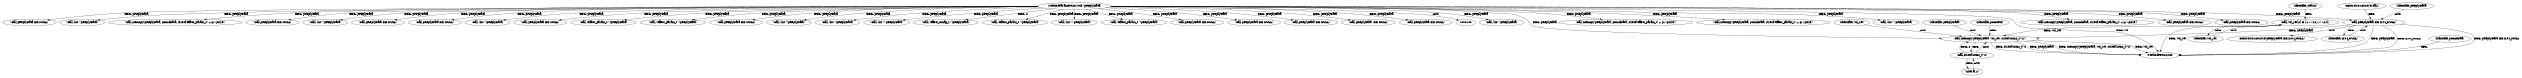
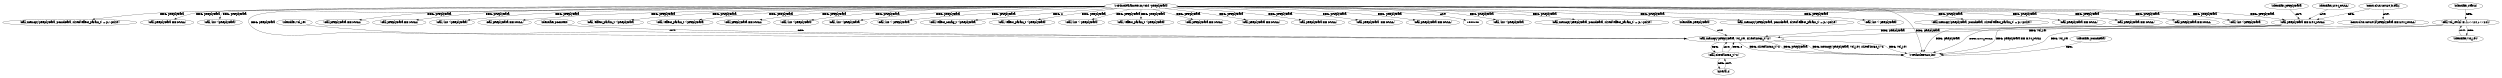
edge "(Call,pReplyData == LVM_NULL)" -> "(Identifier,LVM_NULL)": removed, label "CFG:"
edge "(Call,pReplyData == LVM_NULL)" -> "(ControlStructure,if(pReplyData == LVM_NULL))": now "(ControlStructure,break;)" -> "(ControlStructure,if(pReplyData == LVM_NULL))"
edge "(MethodParameterIn,void *pReplyData)" -> "(MethodReturn,int)": label "DDG: vol" -> "DDG: pReplyData"
